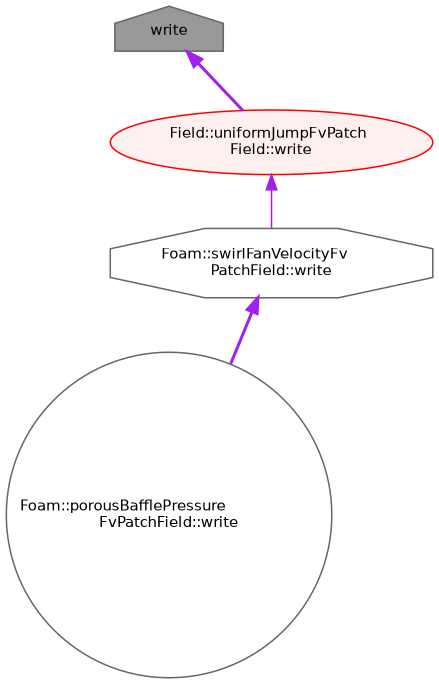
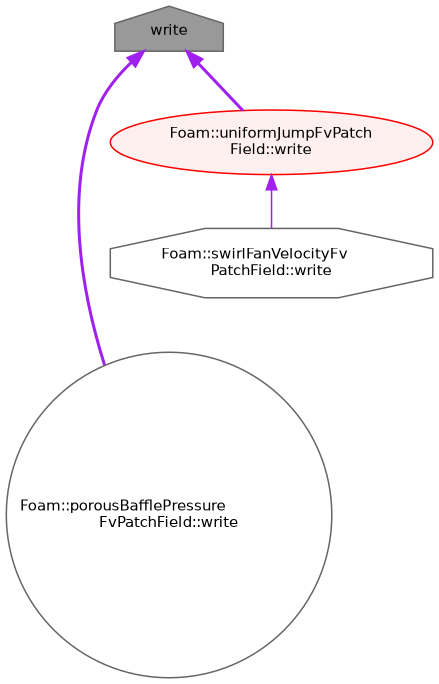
node "Field::uniformJumpFvPatch Field::write": label "Field::uniformJumpFvPatch Field::write" -> "Foam::uniformJumpFvPatch Field::write"
edge "Foam::porousBafflePressure FvPatchField::write" -> "Foam::swirlFanVelocityFv PatchField::write": now "Foam::porousBafflePressure FvPatchField::write" -> "write"
